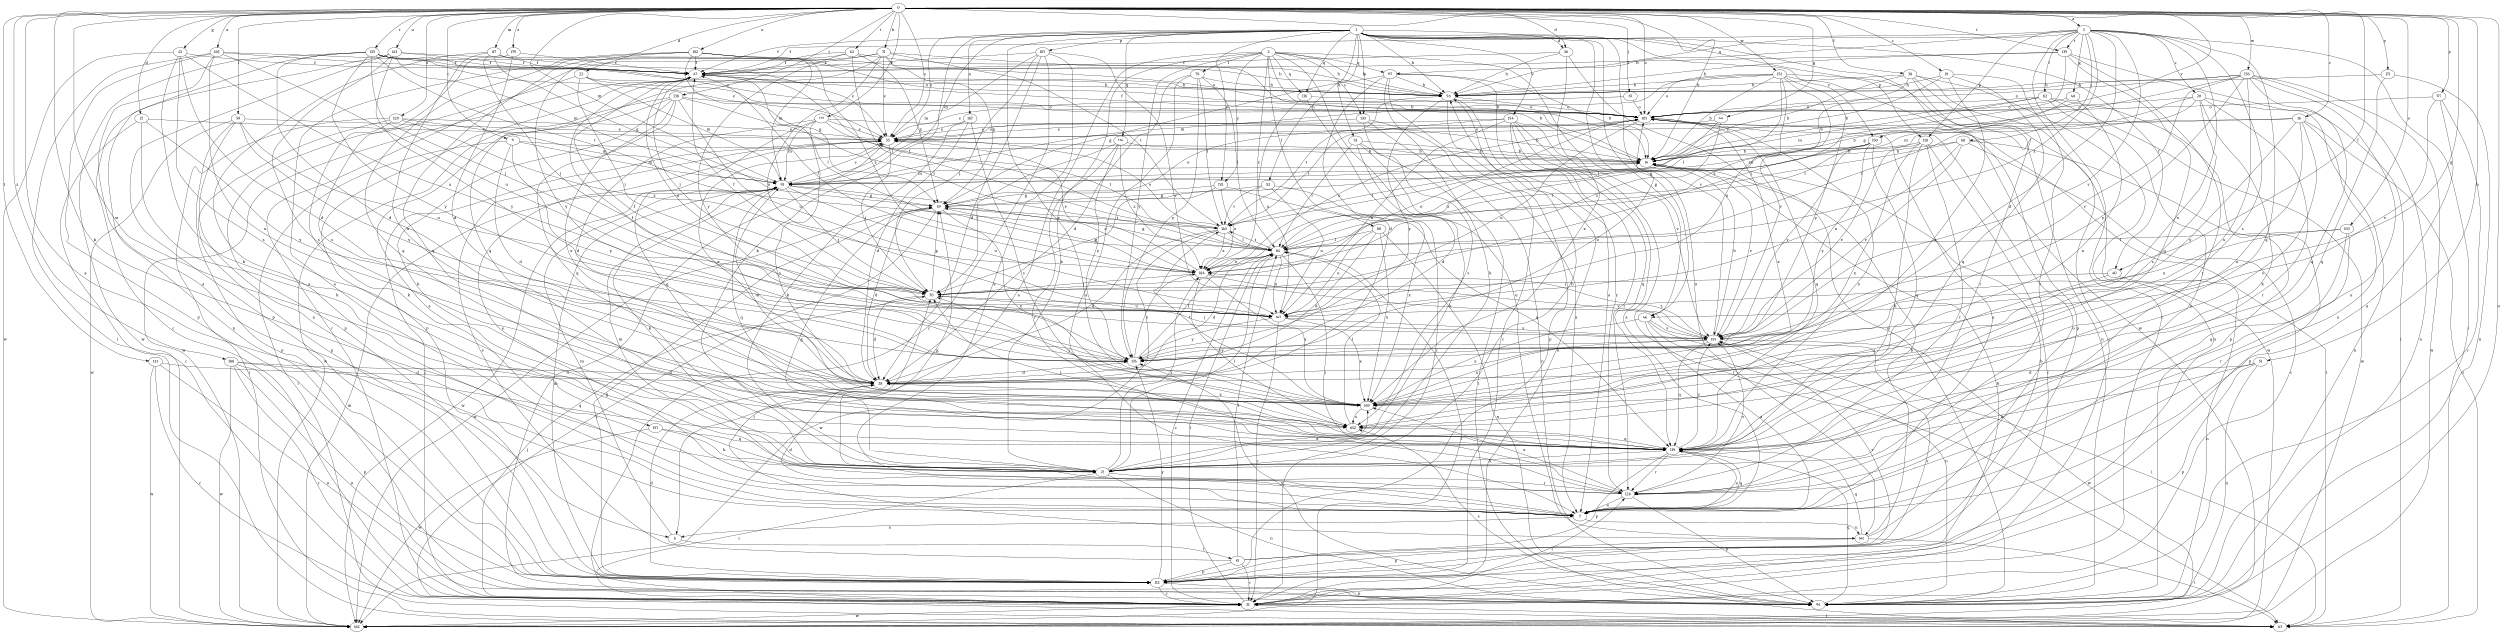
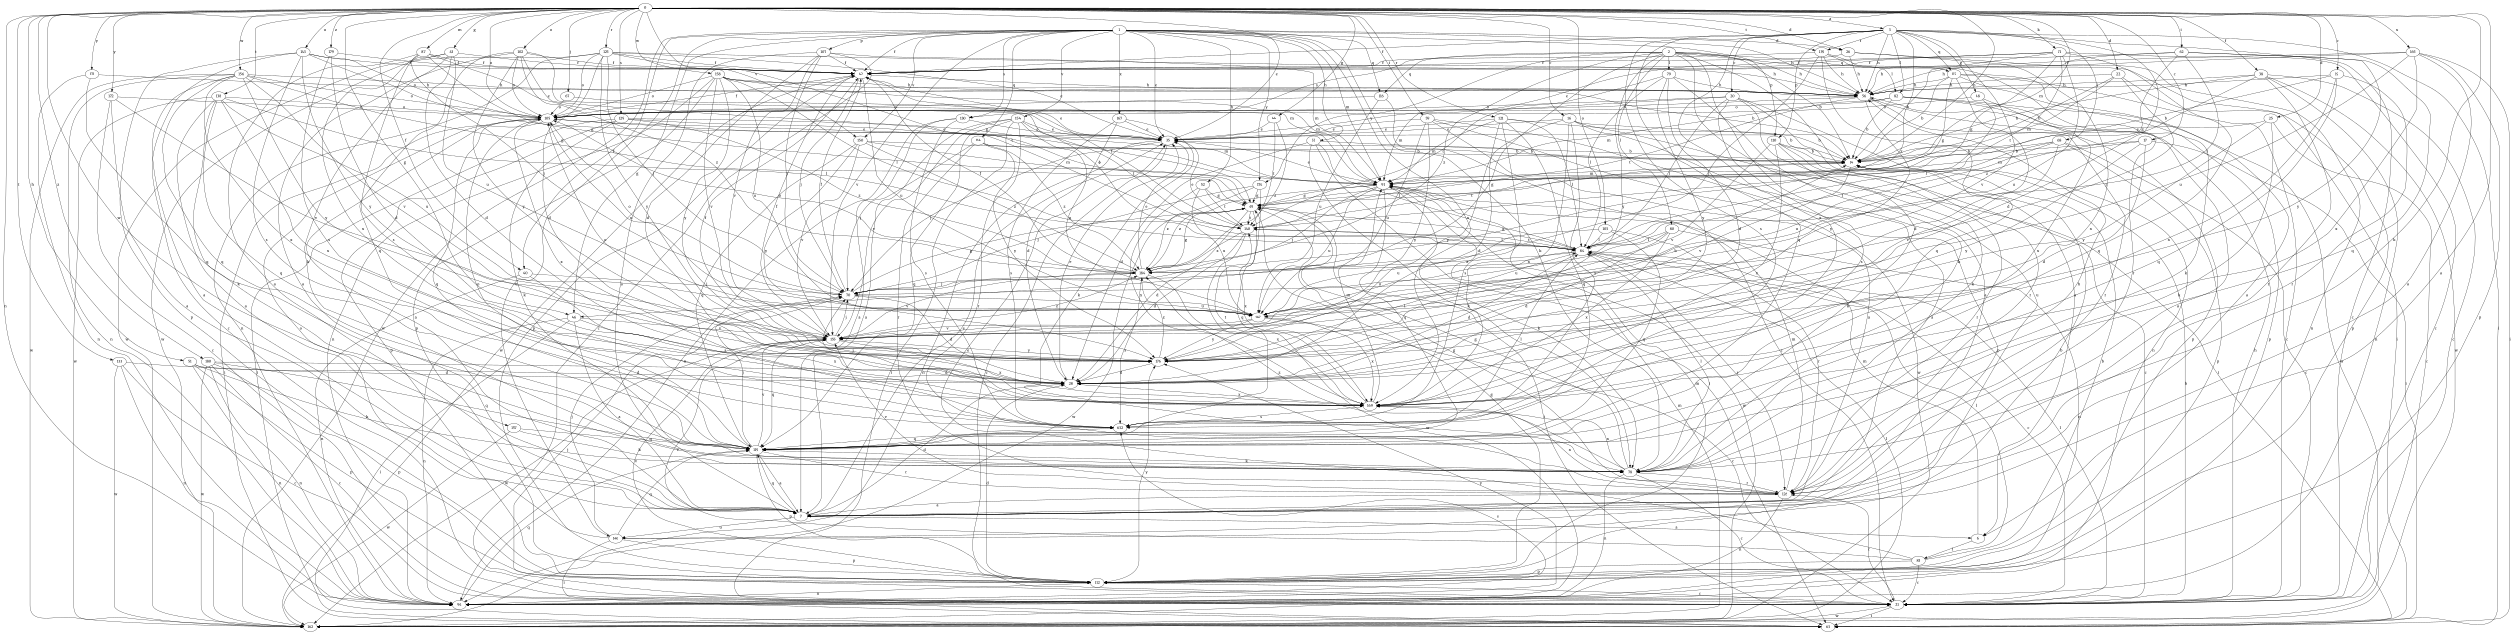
edge "2" -> "82": added, label "l"
